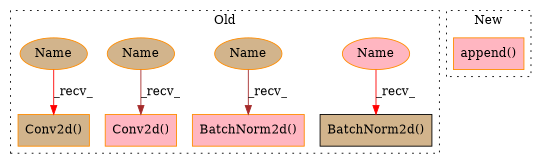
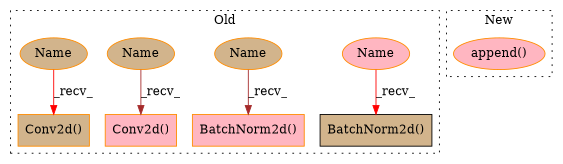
node "append()": shape box -> ellipse
